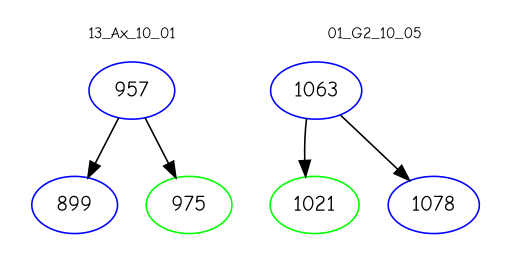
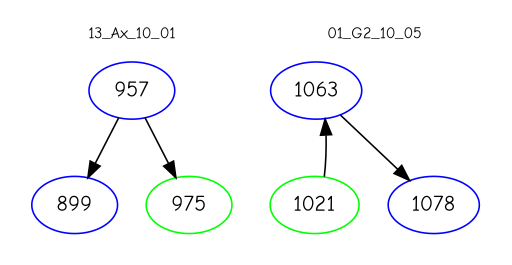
edge "1063" -> "1021": reversed
